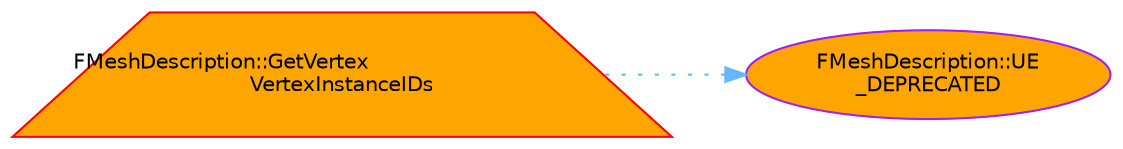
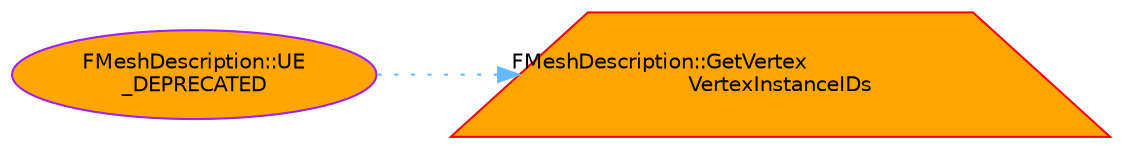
edge "FMeshDescription::GetVertex VertexInstanceIDs" -> "FMeshDescription::UE _DEPRECATED": reversed
